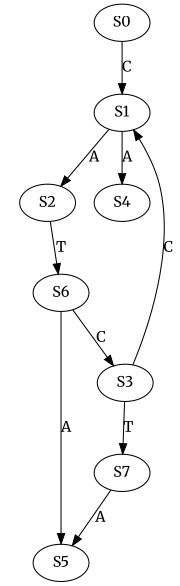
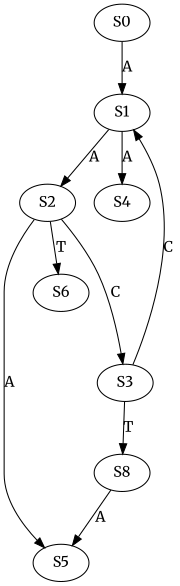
edge "S0" -> "S1": label "C" -> "A"
edge "S6" -> "S3": now "S2" -> "S3"
edge "S6" -> "S5": now "S2" -> "S5"
node "S7": label "S7" -> "S8"
